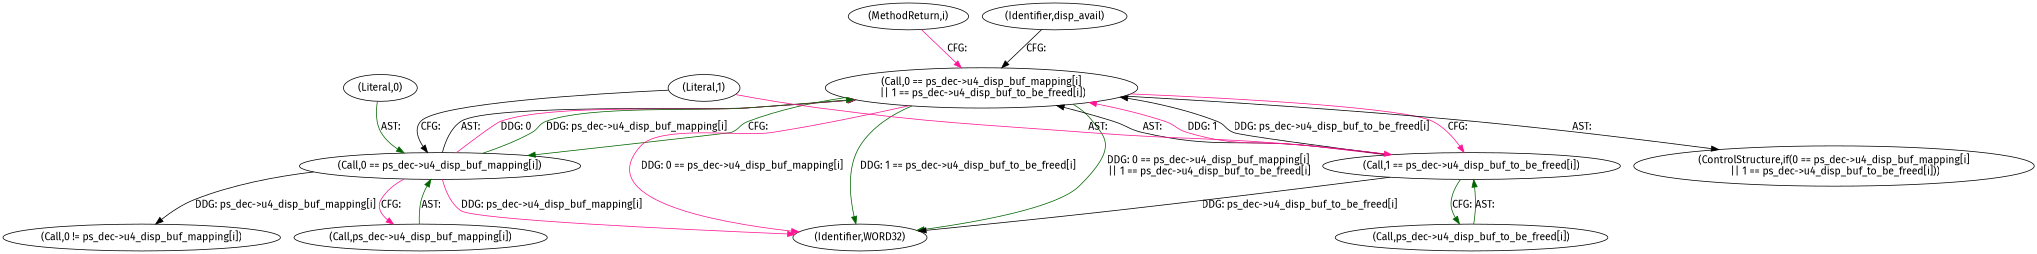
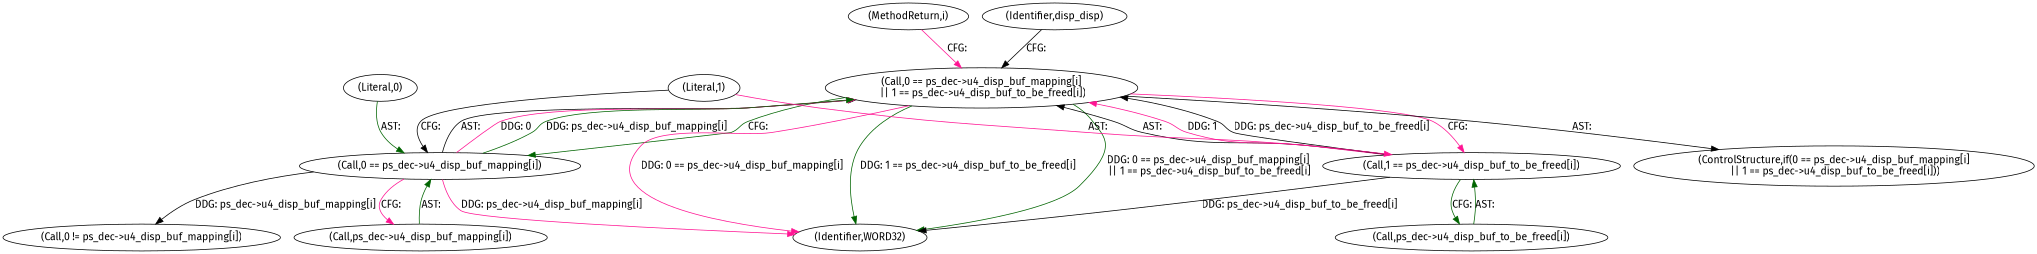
node "(Identifier,disp_avail)": label "(Identifier,disp_avail)" -> "(Identifier,disp_disp)"
